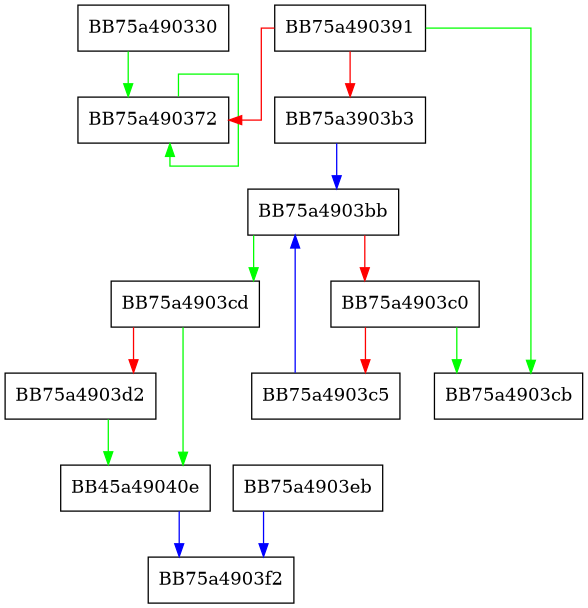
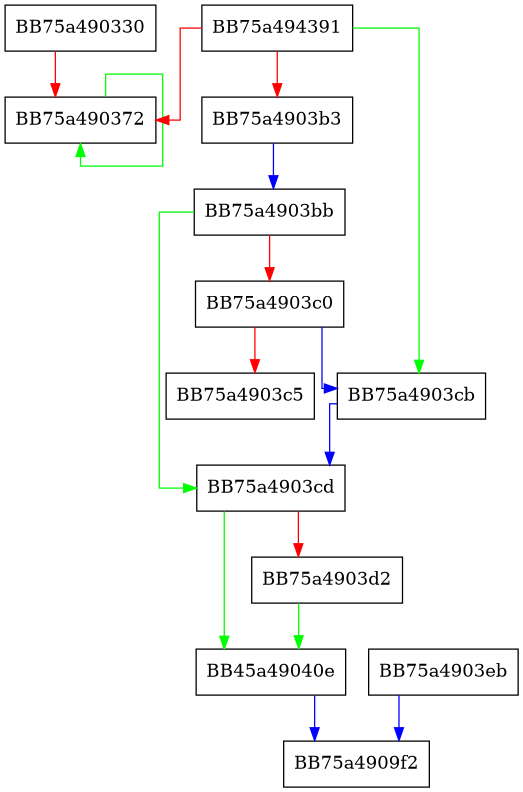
node "BB75a490391": label "BB75a490391" -> "BB75a494391"
edge "BB75a490330" -> "BB75a490372": color green -> red
node "BB75a3903b3": label "BB75a3903b3" -> "BB75a4903b3"
edge "BB75a4903c5" -> "BB75a4903bb": removed
edge "BB75a4903c0" -> "BB75a4903cb": color green -> blue
edge "BB75a4903cb" -> "BB75a4903cd": added
node "BB75a4903f2": label "BB75a4903f2" -> "BB75a4909f2"
